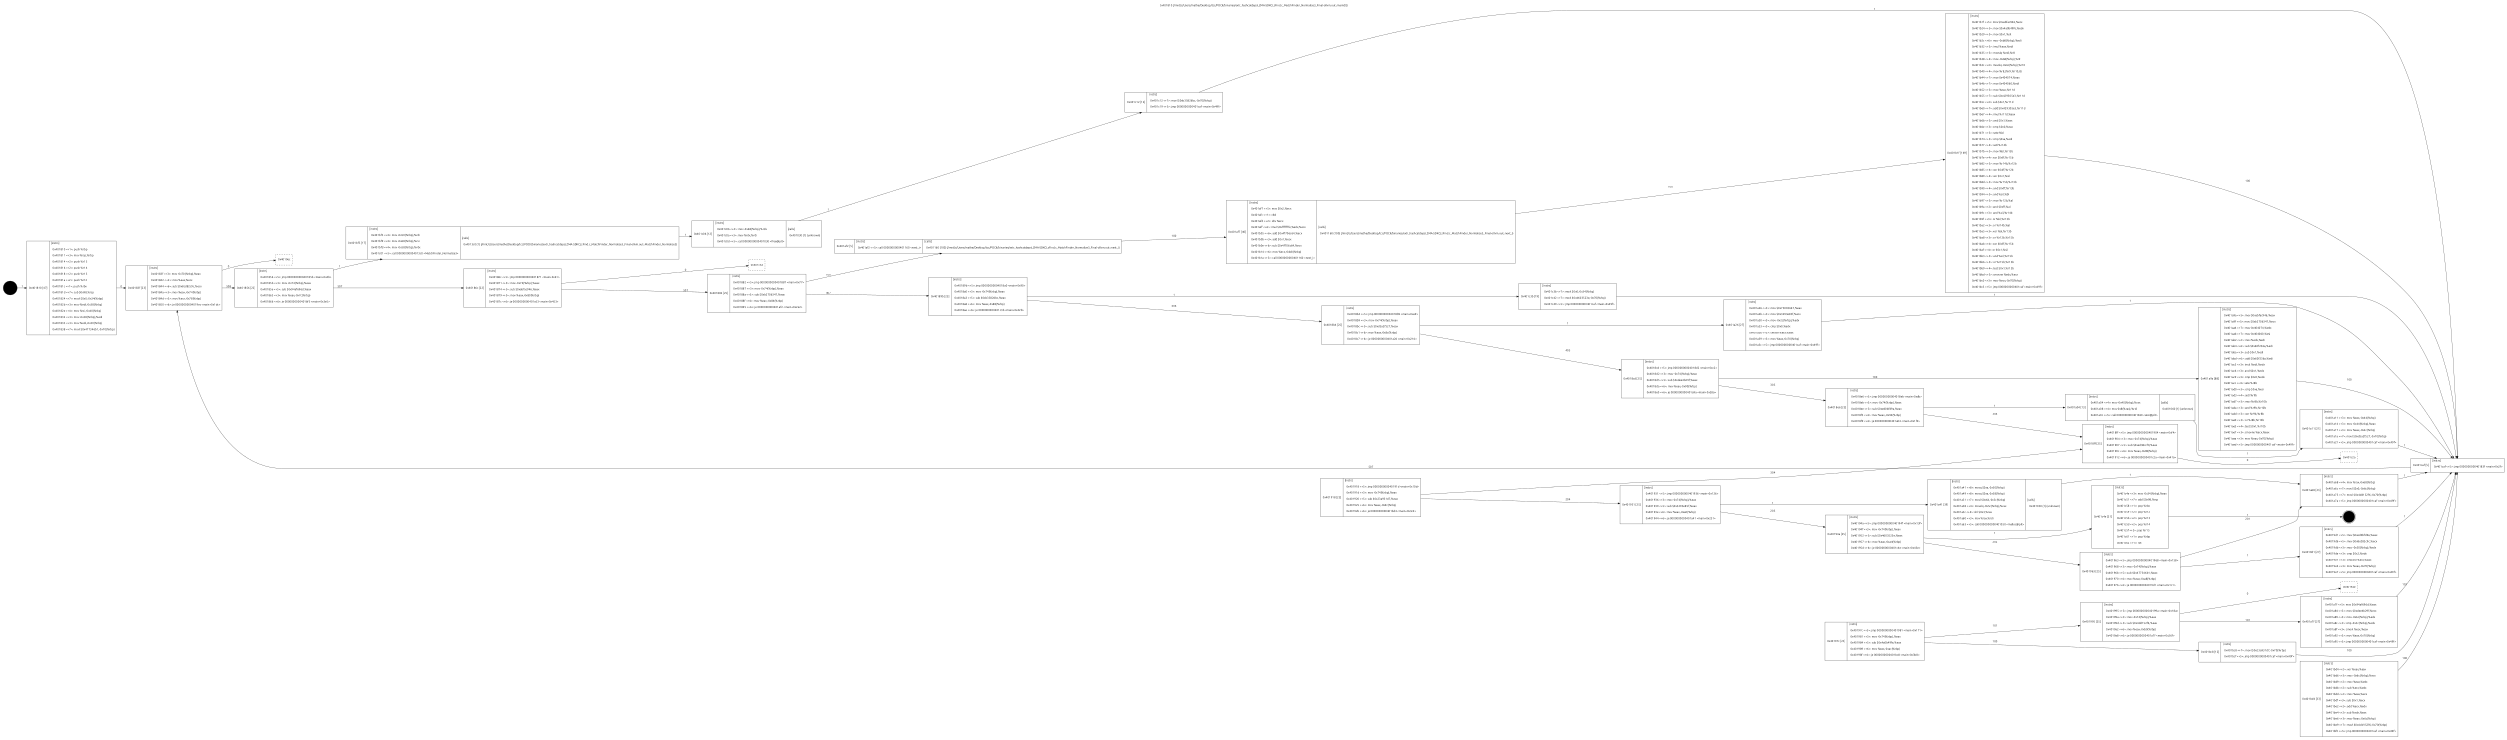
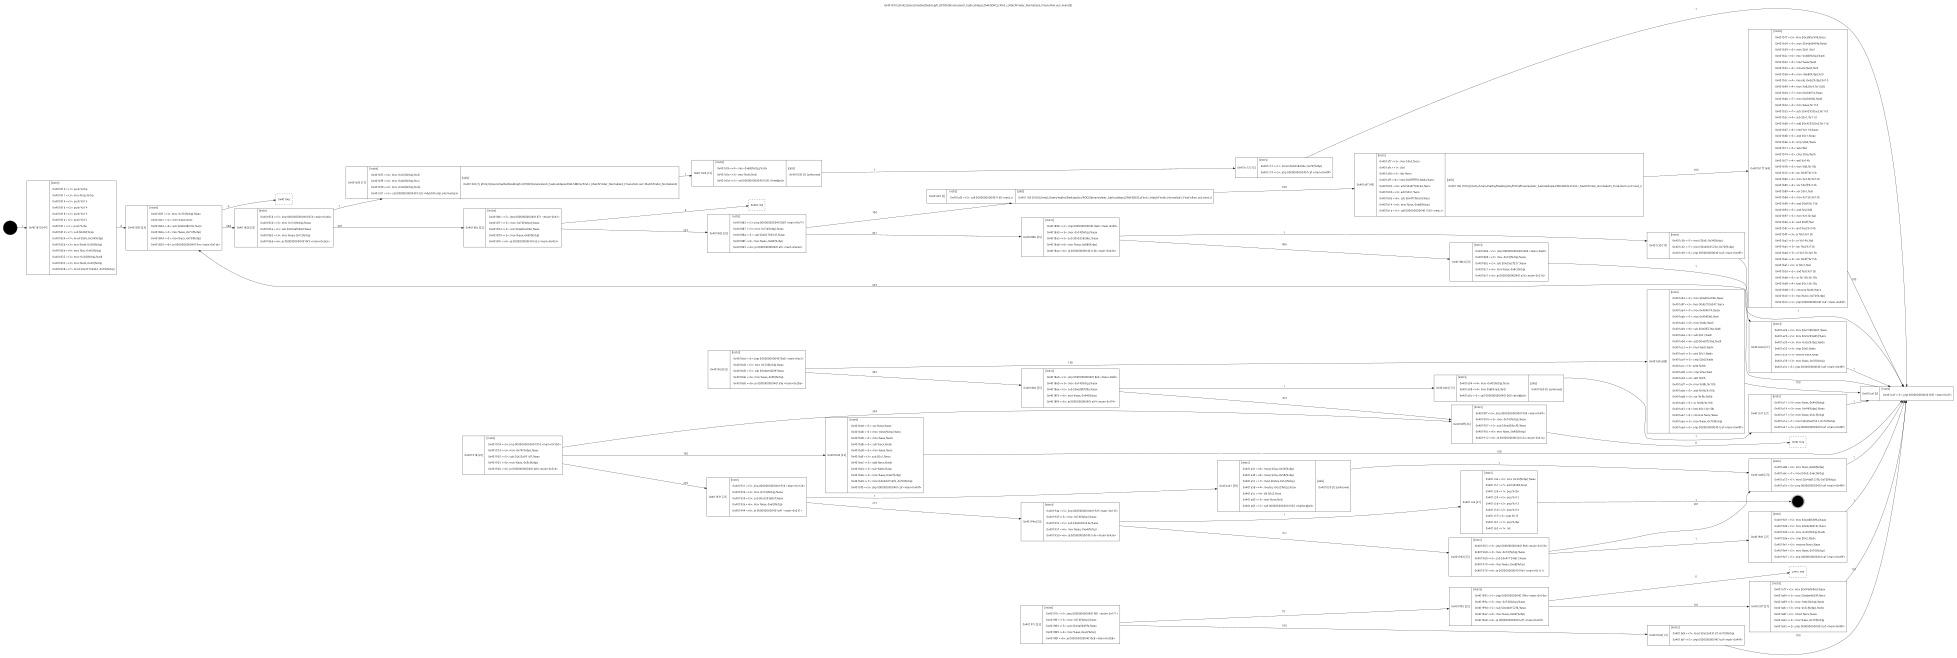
edge "0x4018b4 [25]" -> "0x4018cd [25]": removed, label "405"
edge "0x401918 [25]" -> "0x401bd4 [33]": added, label "100"
